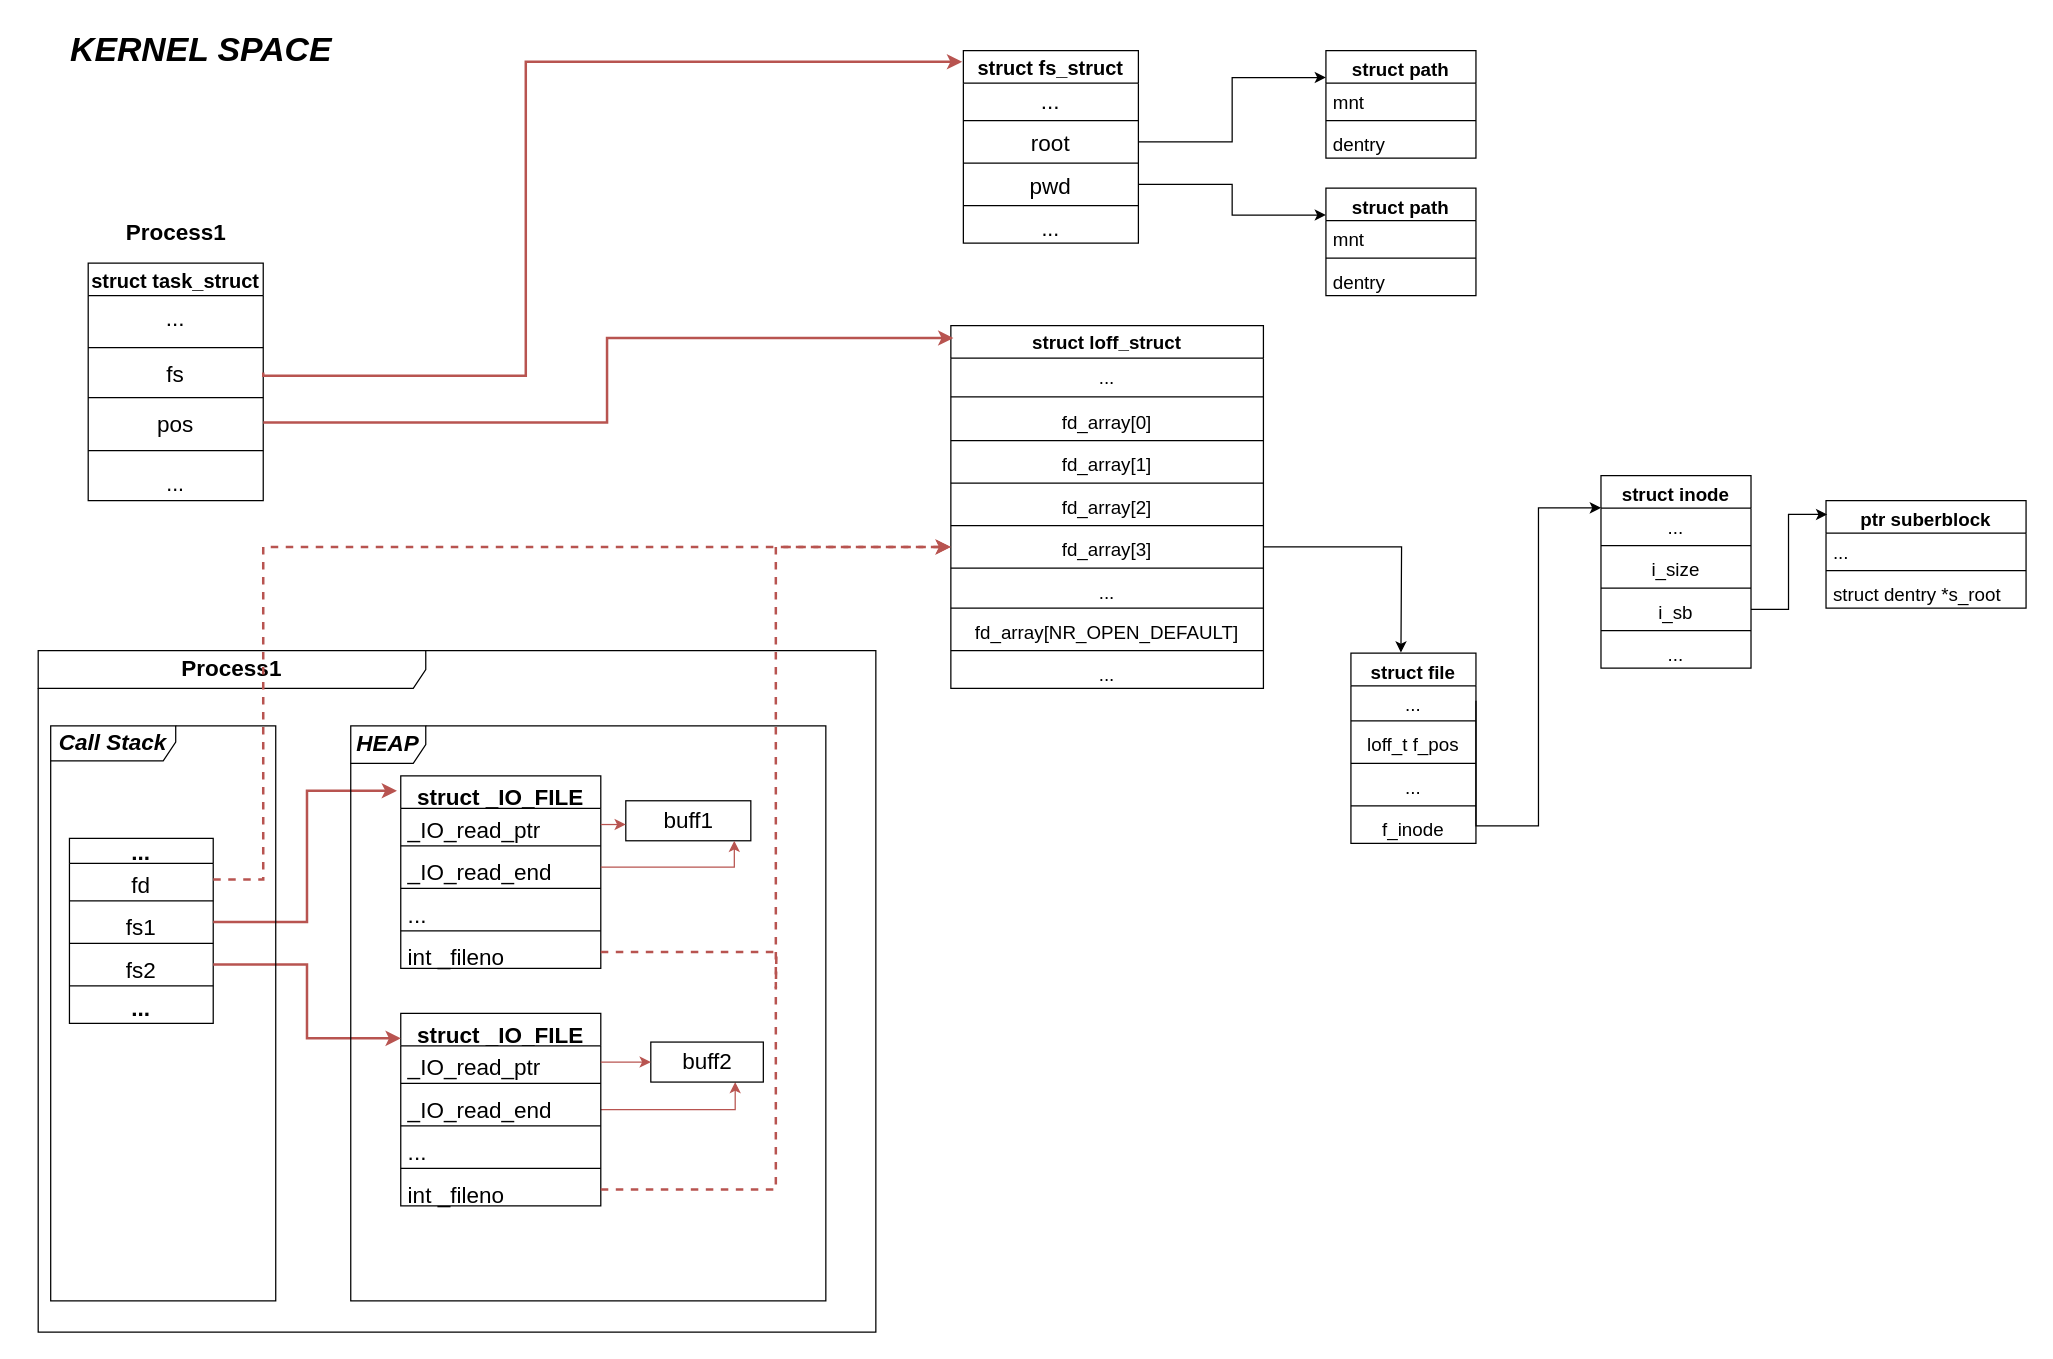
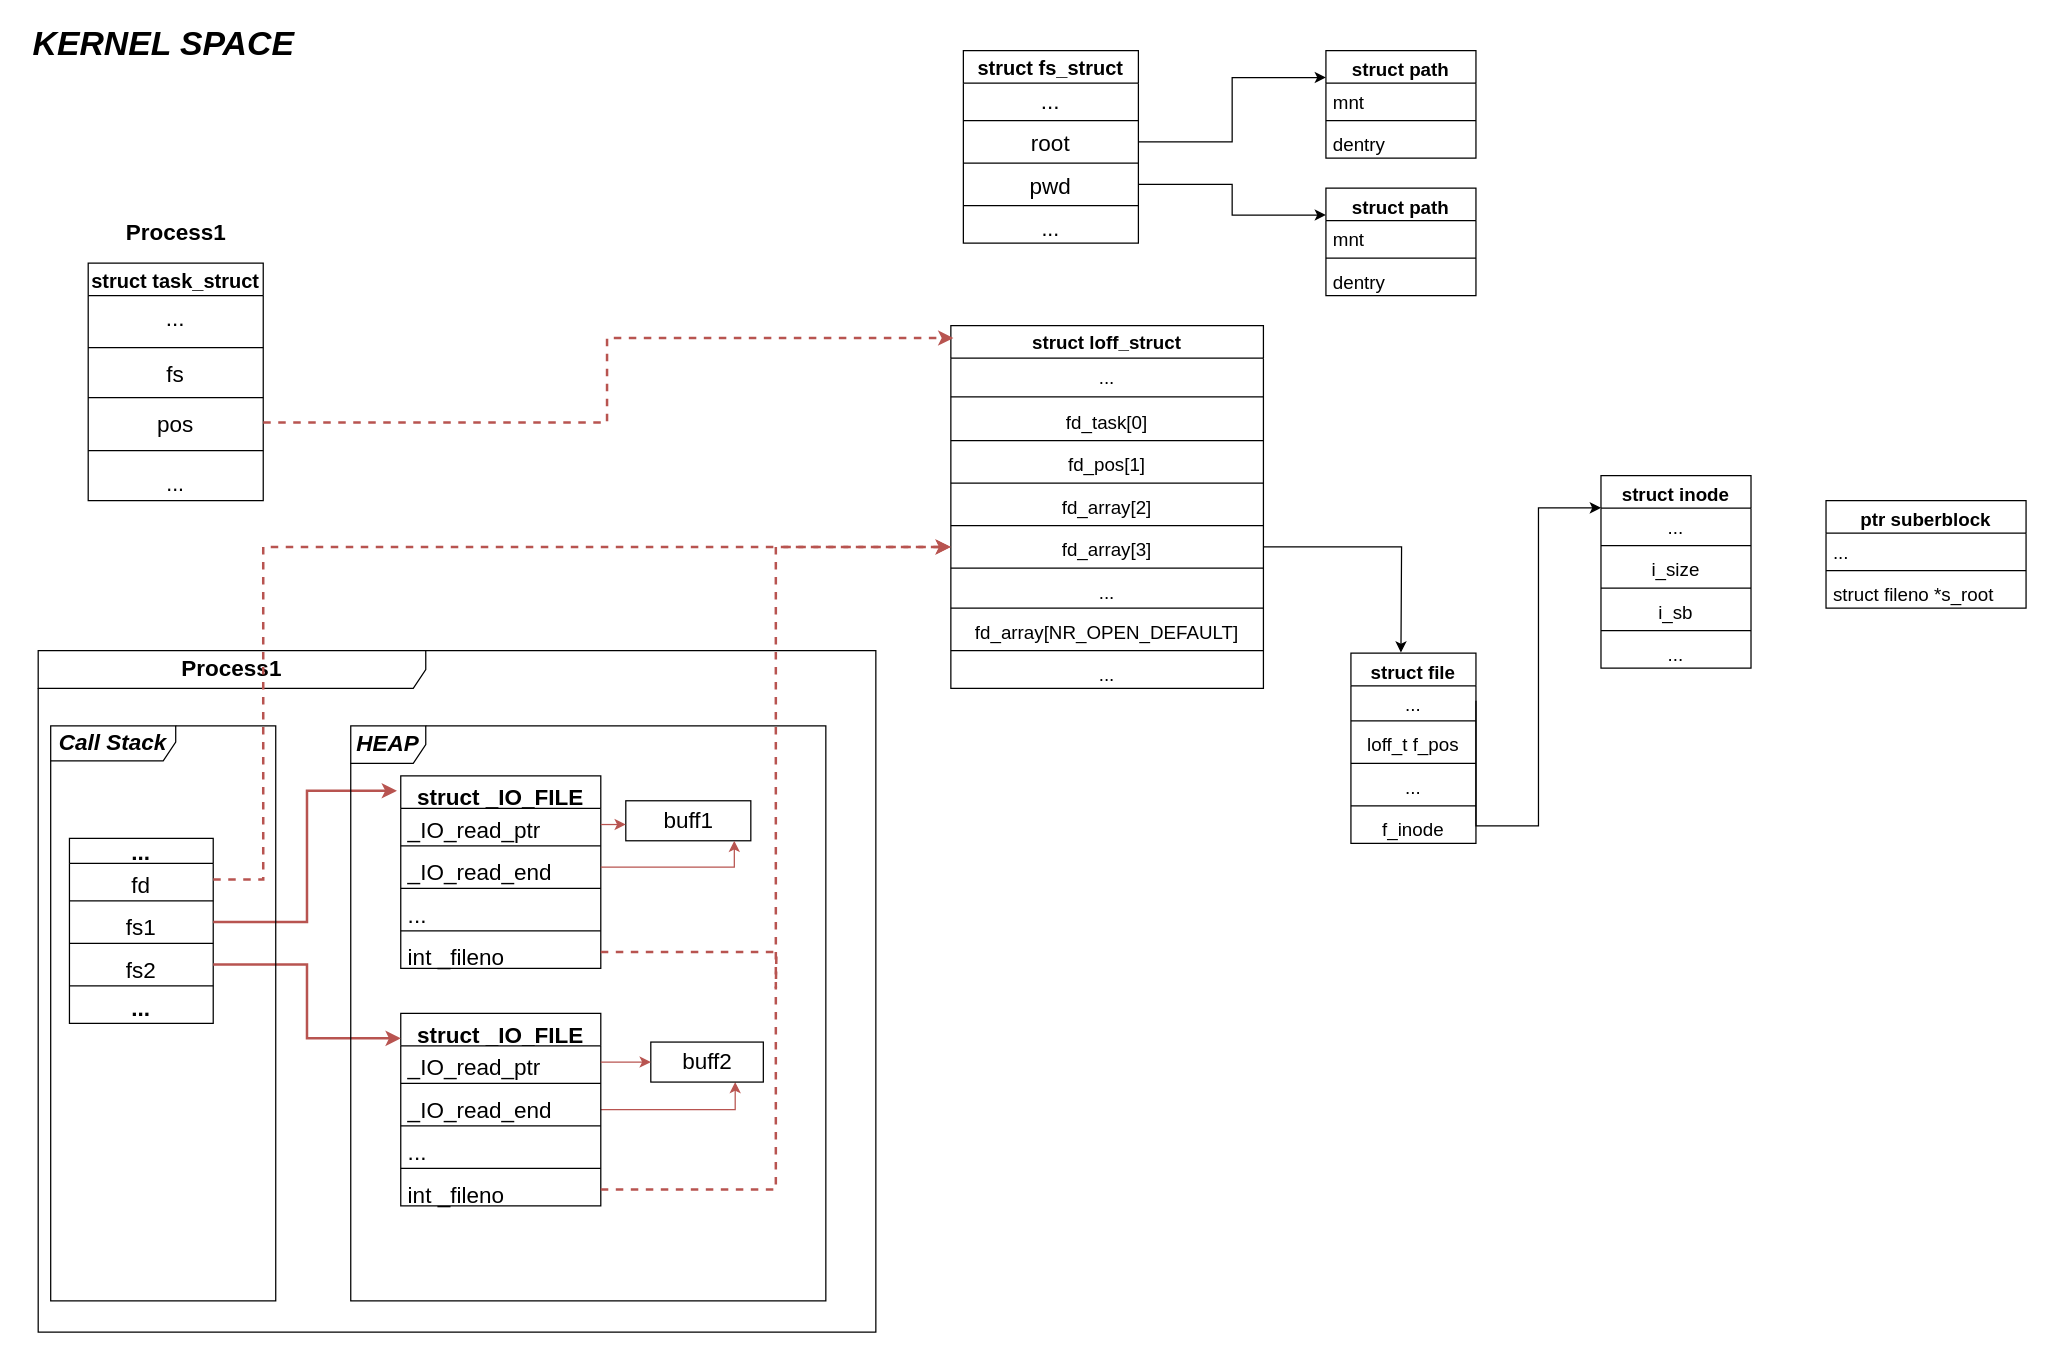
node "KERNEL SPACE": moved (201, 51) -> (163, 44)
edge "fs" -> "struct fs_struct": removed
edge "pos" -> "struct loff_struct": style solid -> dashed
node "fd_array[0]": label "fd_array[0]" -> "fd_task[0]"
node "fd_array[1]": label "fd_array[1]" -> "fd_pos[1]"
edge "i_sb" -> "ptr suberblock": removed
node "struct dentry *s_root": label "struct dentry *s_root" -> "struct fileno *s_root"
